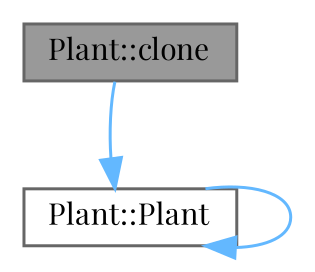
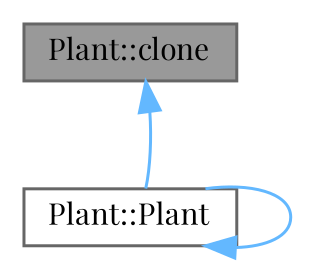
edge "Plant::clone" -> "Plant::Plant": reversed
